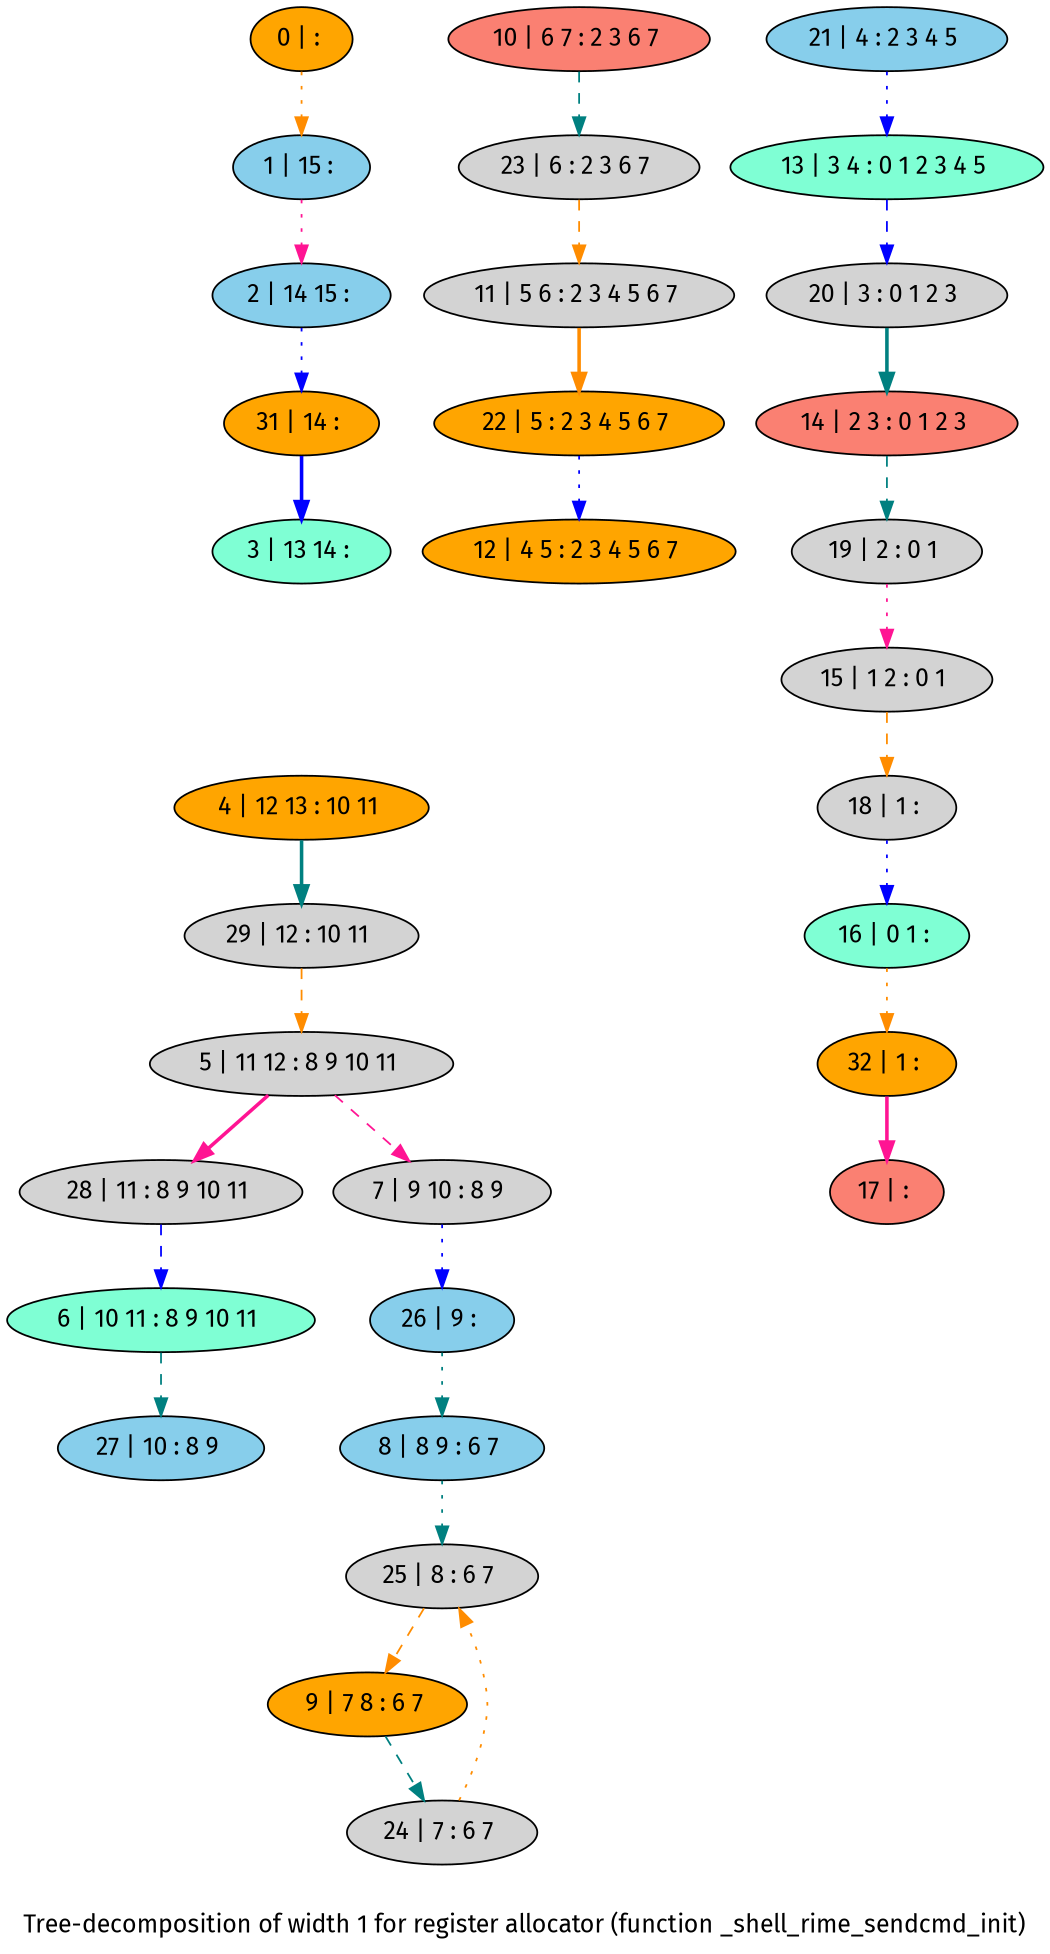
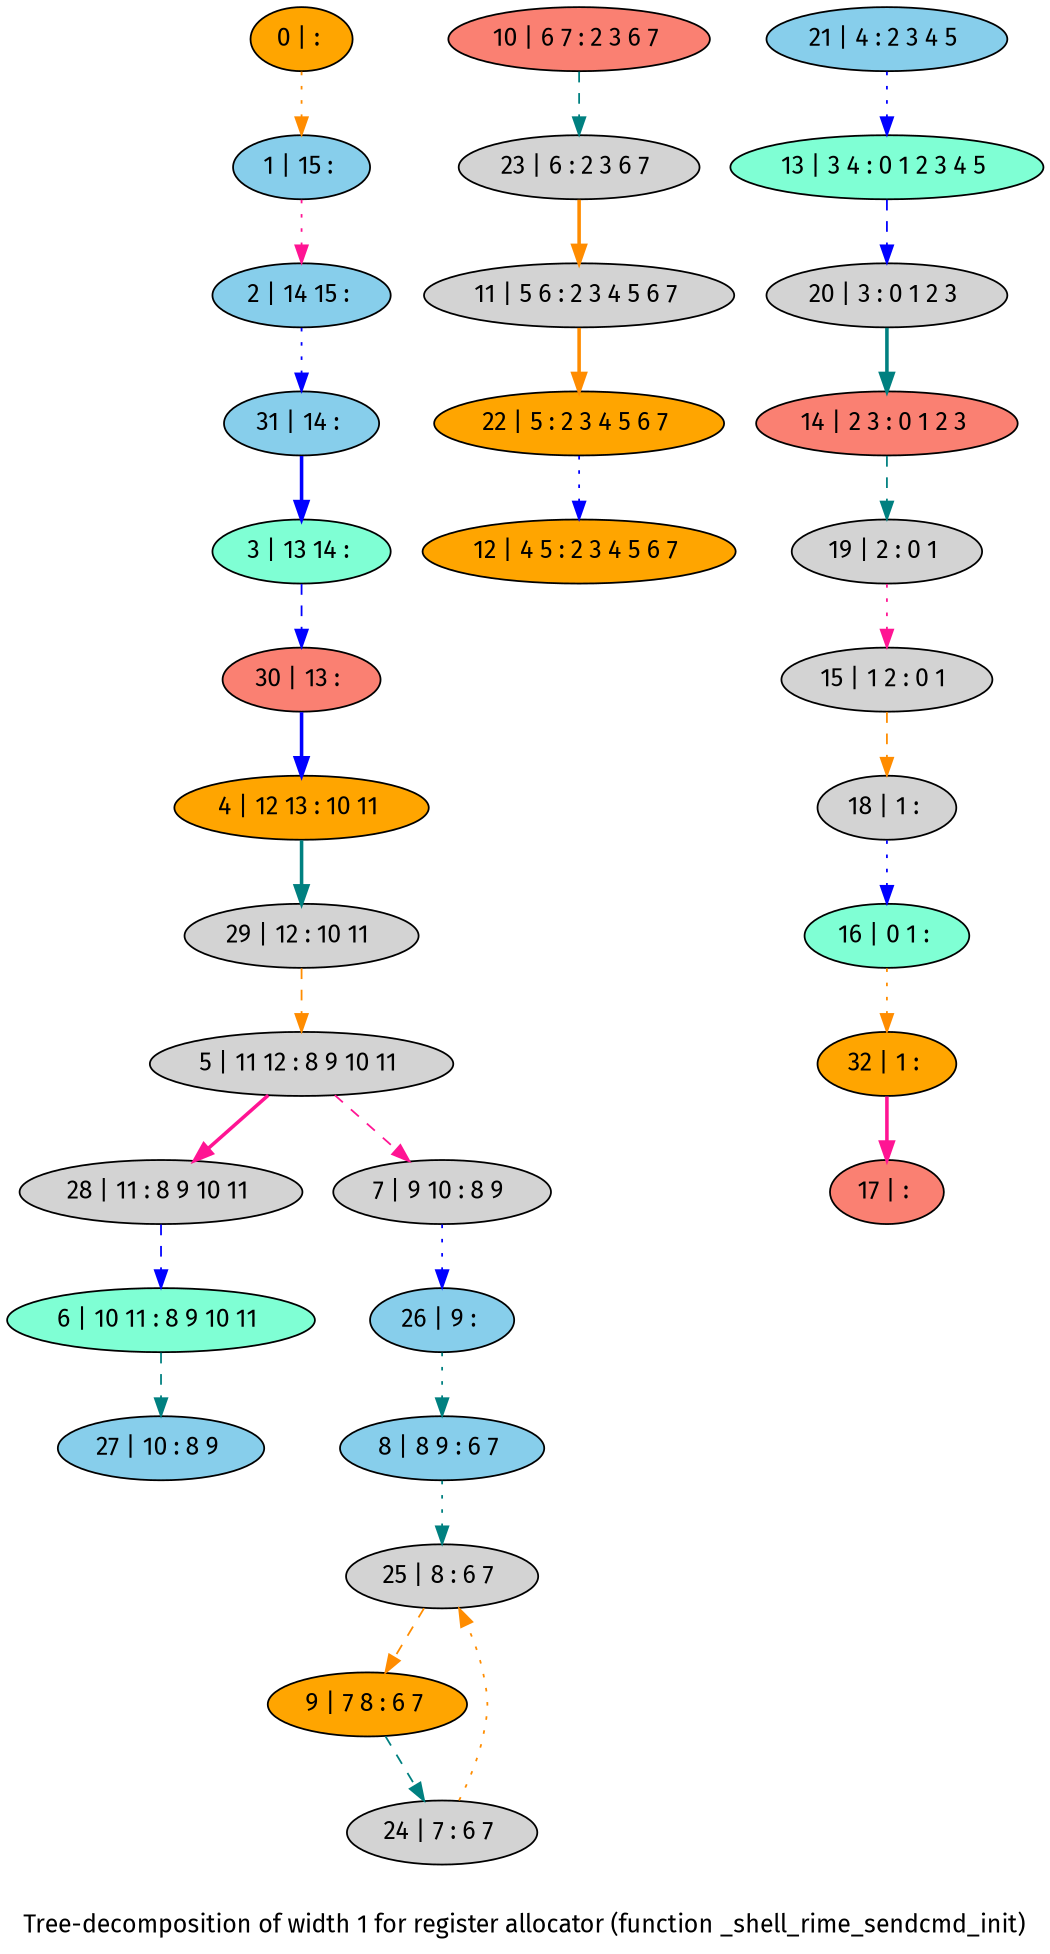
edge "23 | 6 : 2 3 6 7" -> "11 | 5 6 : 2 3 4 5 6 7": style dashed -> bold
node "31 | 14 :": fillcolor orange -> skyblue
node "30 | 13 :": added
